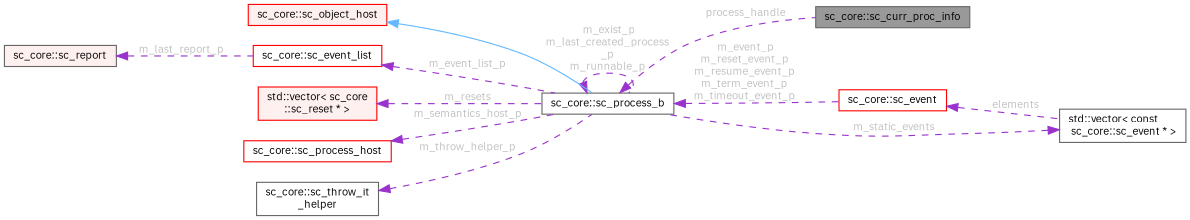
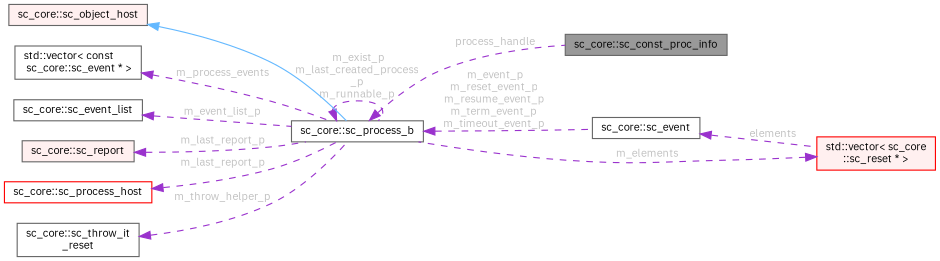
node "sc_core::sc_object_host": color red -> gray40
node "sc_core::sc_curr_proc_info": label "sc_core::sc_curr_proc_info" -> "sc_core::sc_const_proc_info"
edge "sc_core::sc_event_list" -> "sc_core::sc_report": now "sc_core::sc_process_b" -> "sc_core::sc_report"
node "sc_core::sc_event_list": color red -> gray40
edge "sc_core::sc_process_b" -> "std::vector< sc_core ::sc_reset * >": label " m_resets" -> " m_elements"
node "sc_core::sc_event": color red -> gray40
edge "std::vector< const sc_core::sc_event * >" -> "sc_core::sc_event": now "std::vector< sc_core ::sc_reset * >" -> "sc_core::sc_event"
edge "sc_core::sc_process_b" -> "sc_core::sc_process_host": label " m_semantics_host_p" -> " m_last_report_p"
edge "sc_core::sc_process_b" -> "std::vector< const sc_core::sc_event * >": label " m_static_events" -> " m_process_events"
node "sc_core::sc_throw_it _helper": label "sc_core::sc_throw_it _helper" -> "sc_core::sc_throw_it _reset"
